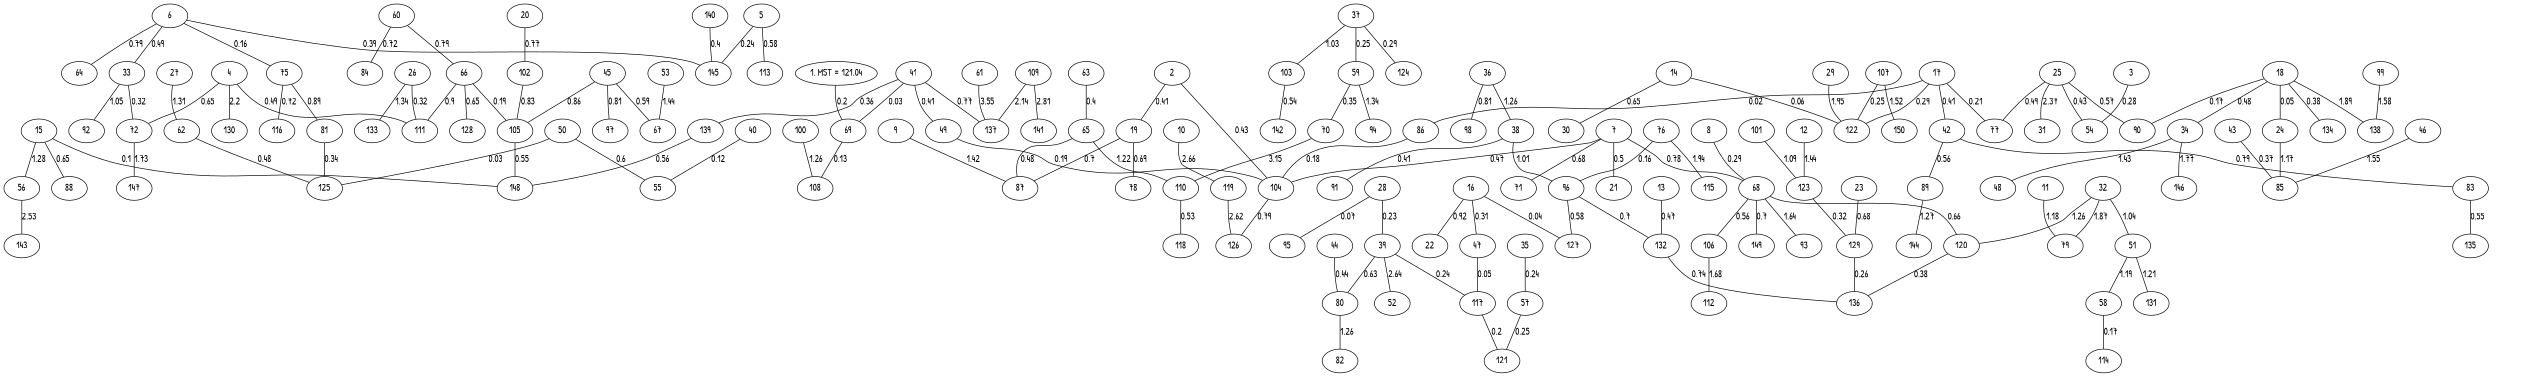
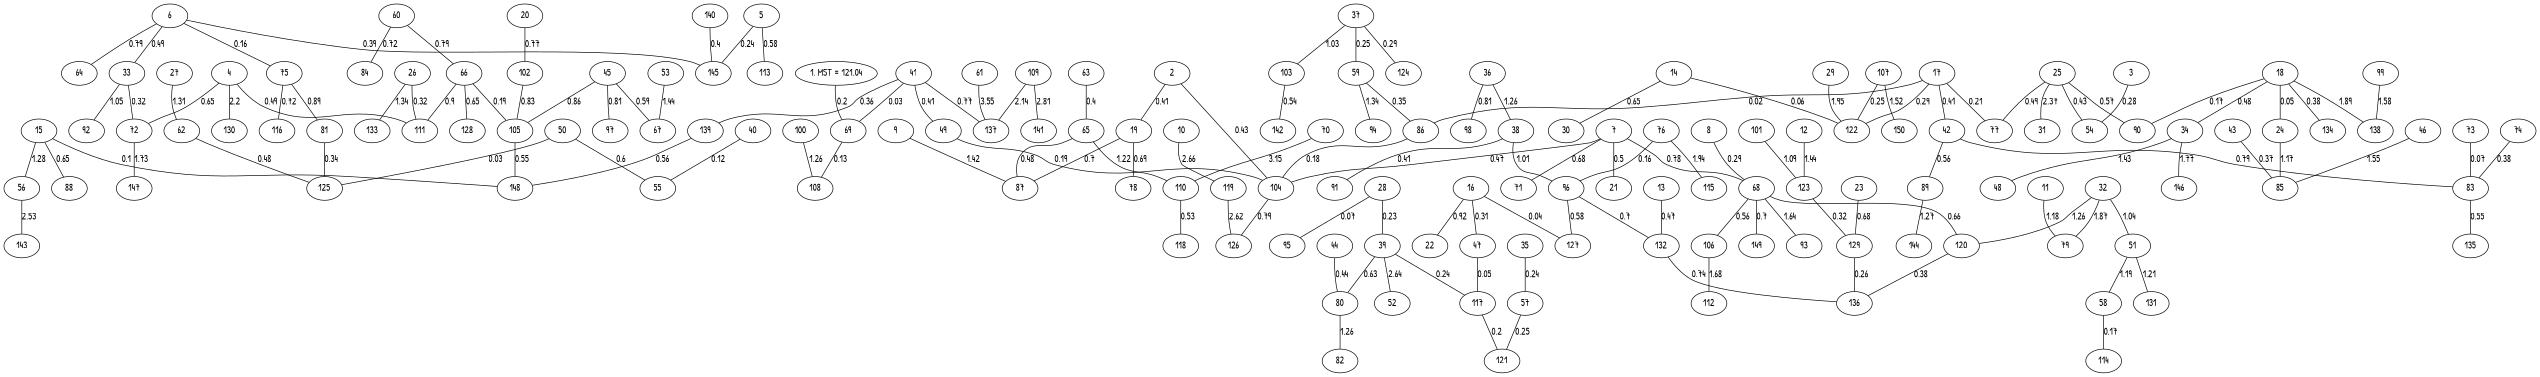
edge "59" -- "70": now "59" -- "86"
node "73": added
node "74": added
